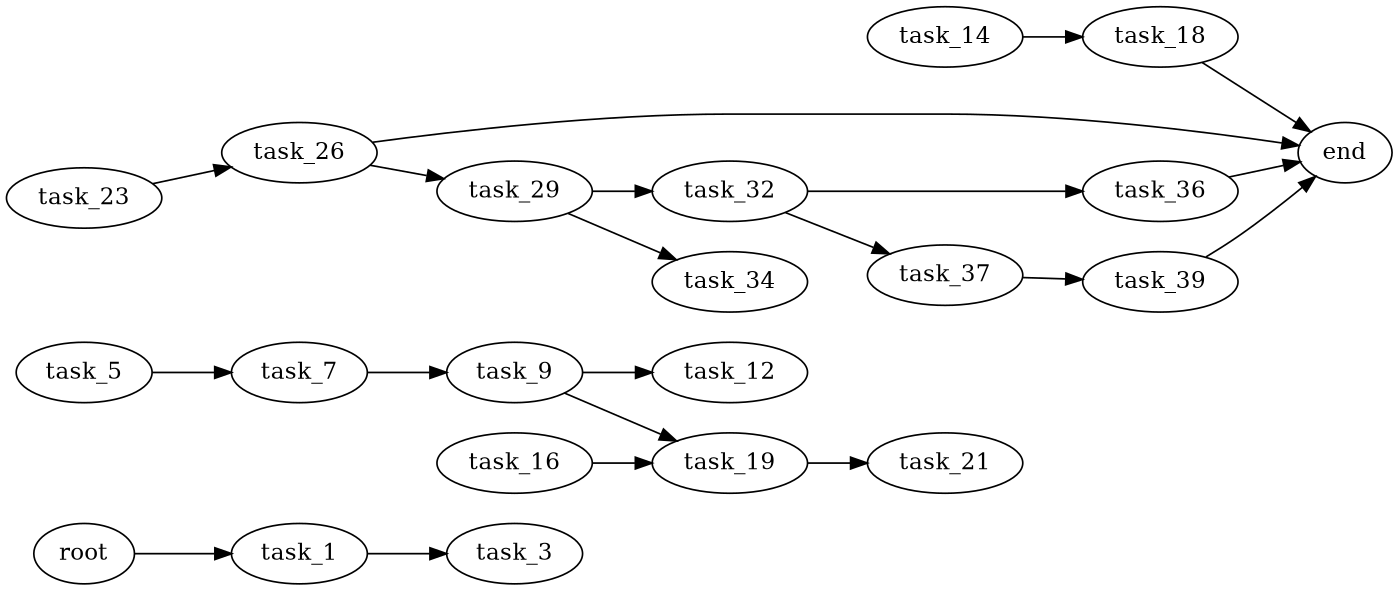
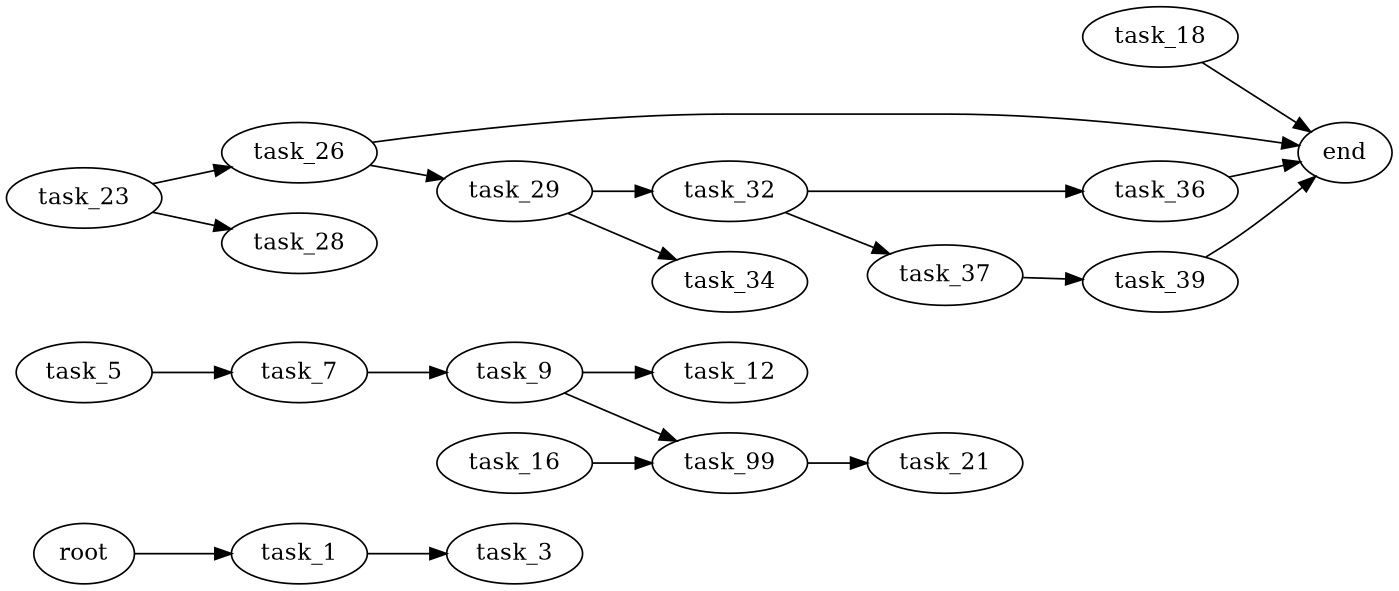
node "task_14": removed
node "task_28": added
node "task_19": label "task_19" -> "task_99"
